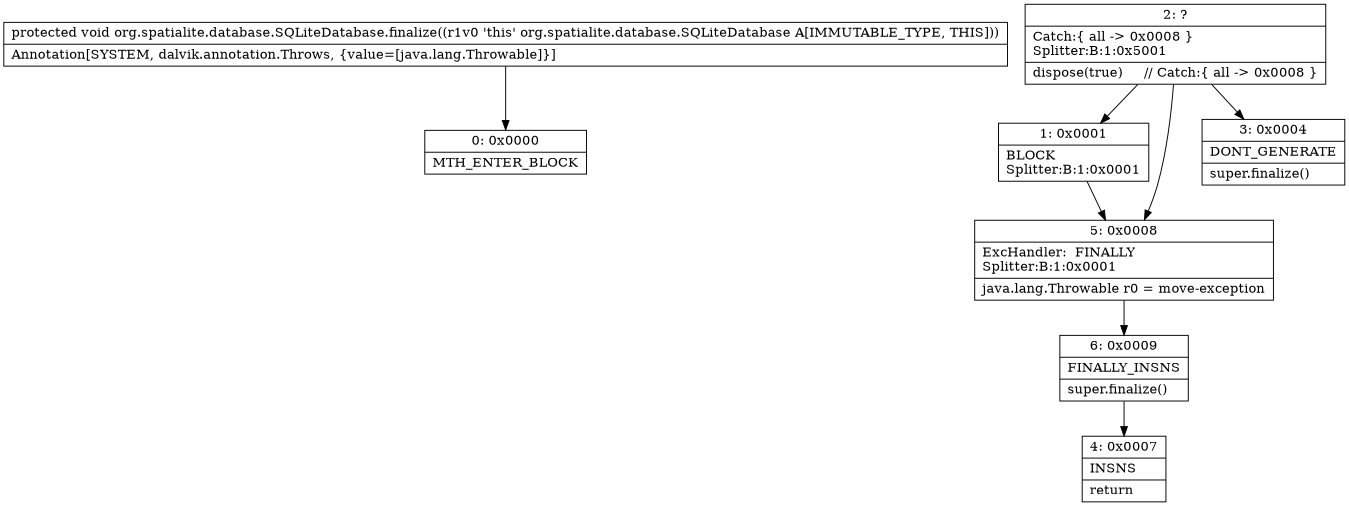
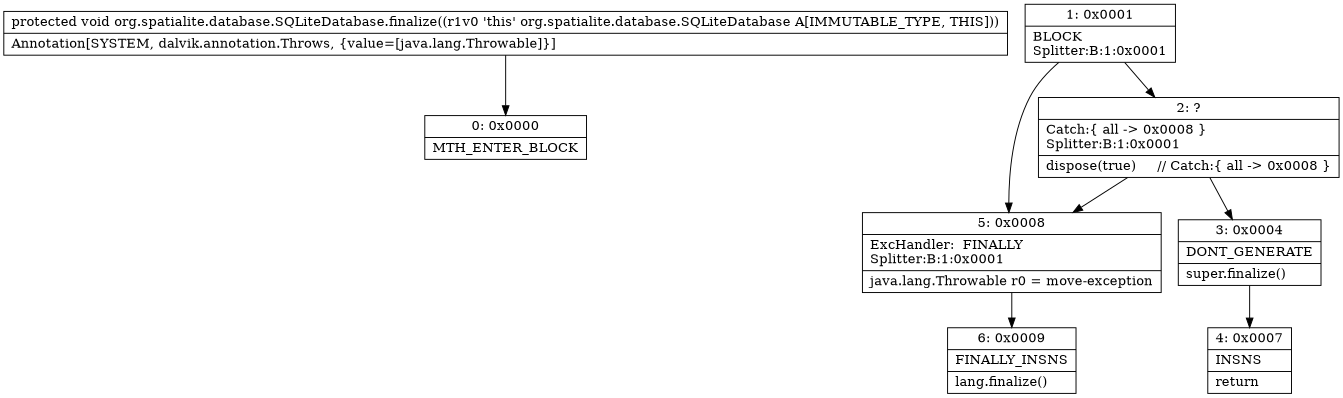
node "2: ?": text "Splitter:B:1:0x5001" -> "Splitter:B:1:0x0001"
edge "2: ?" -> "1: 0x0001": reversed
node "6: 0x0009": text "super.finalize()" -> "lang.finalize()"
edge "6: 0x0009" -> "4: 0x0007": now "3: 0x0004" -> "4: 0x0007"
